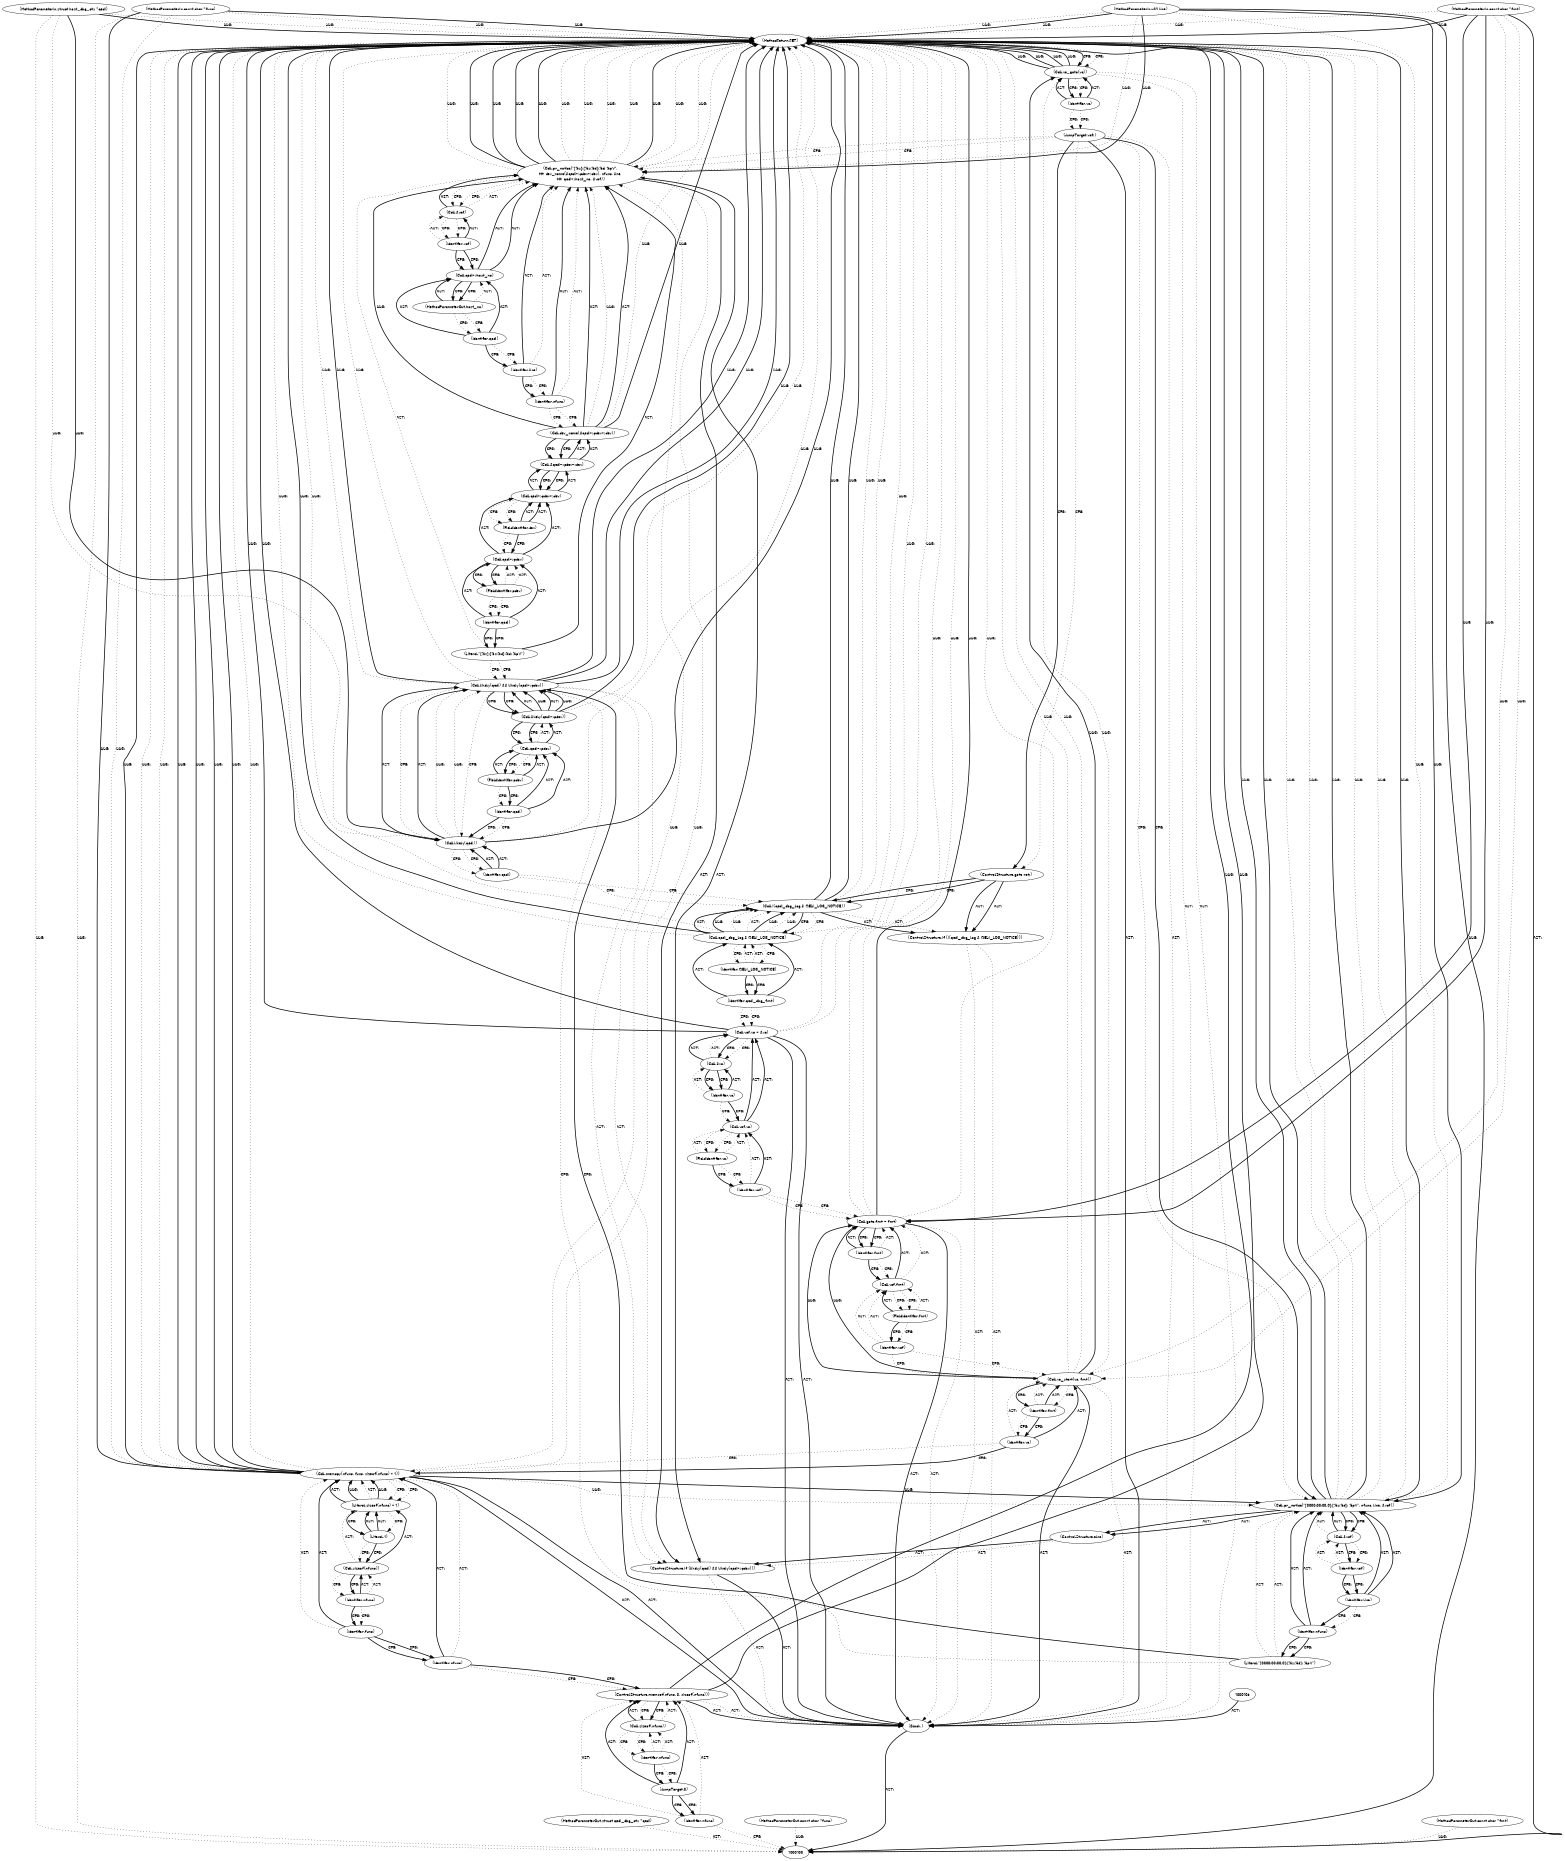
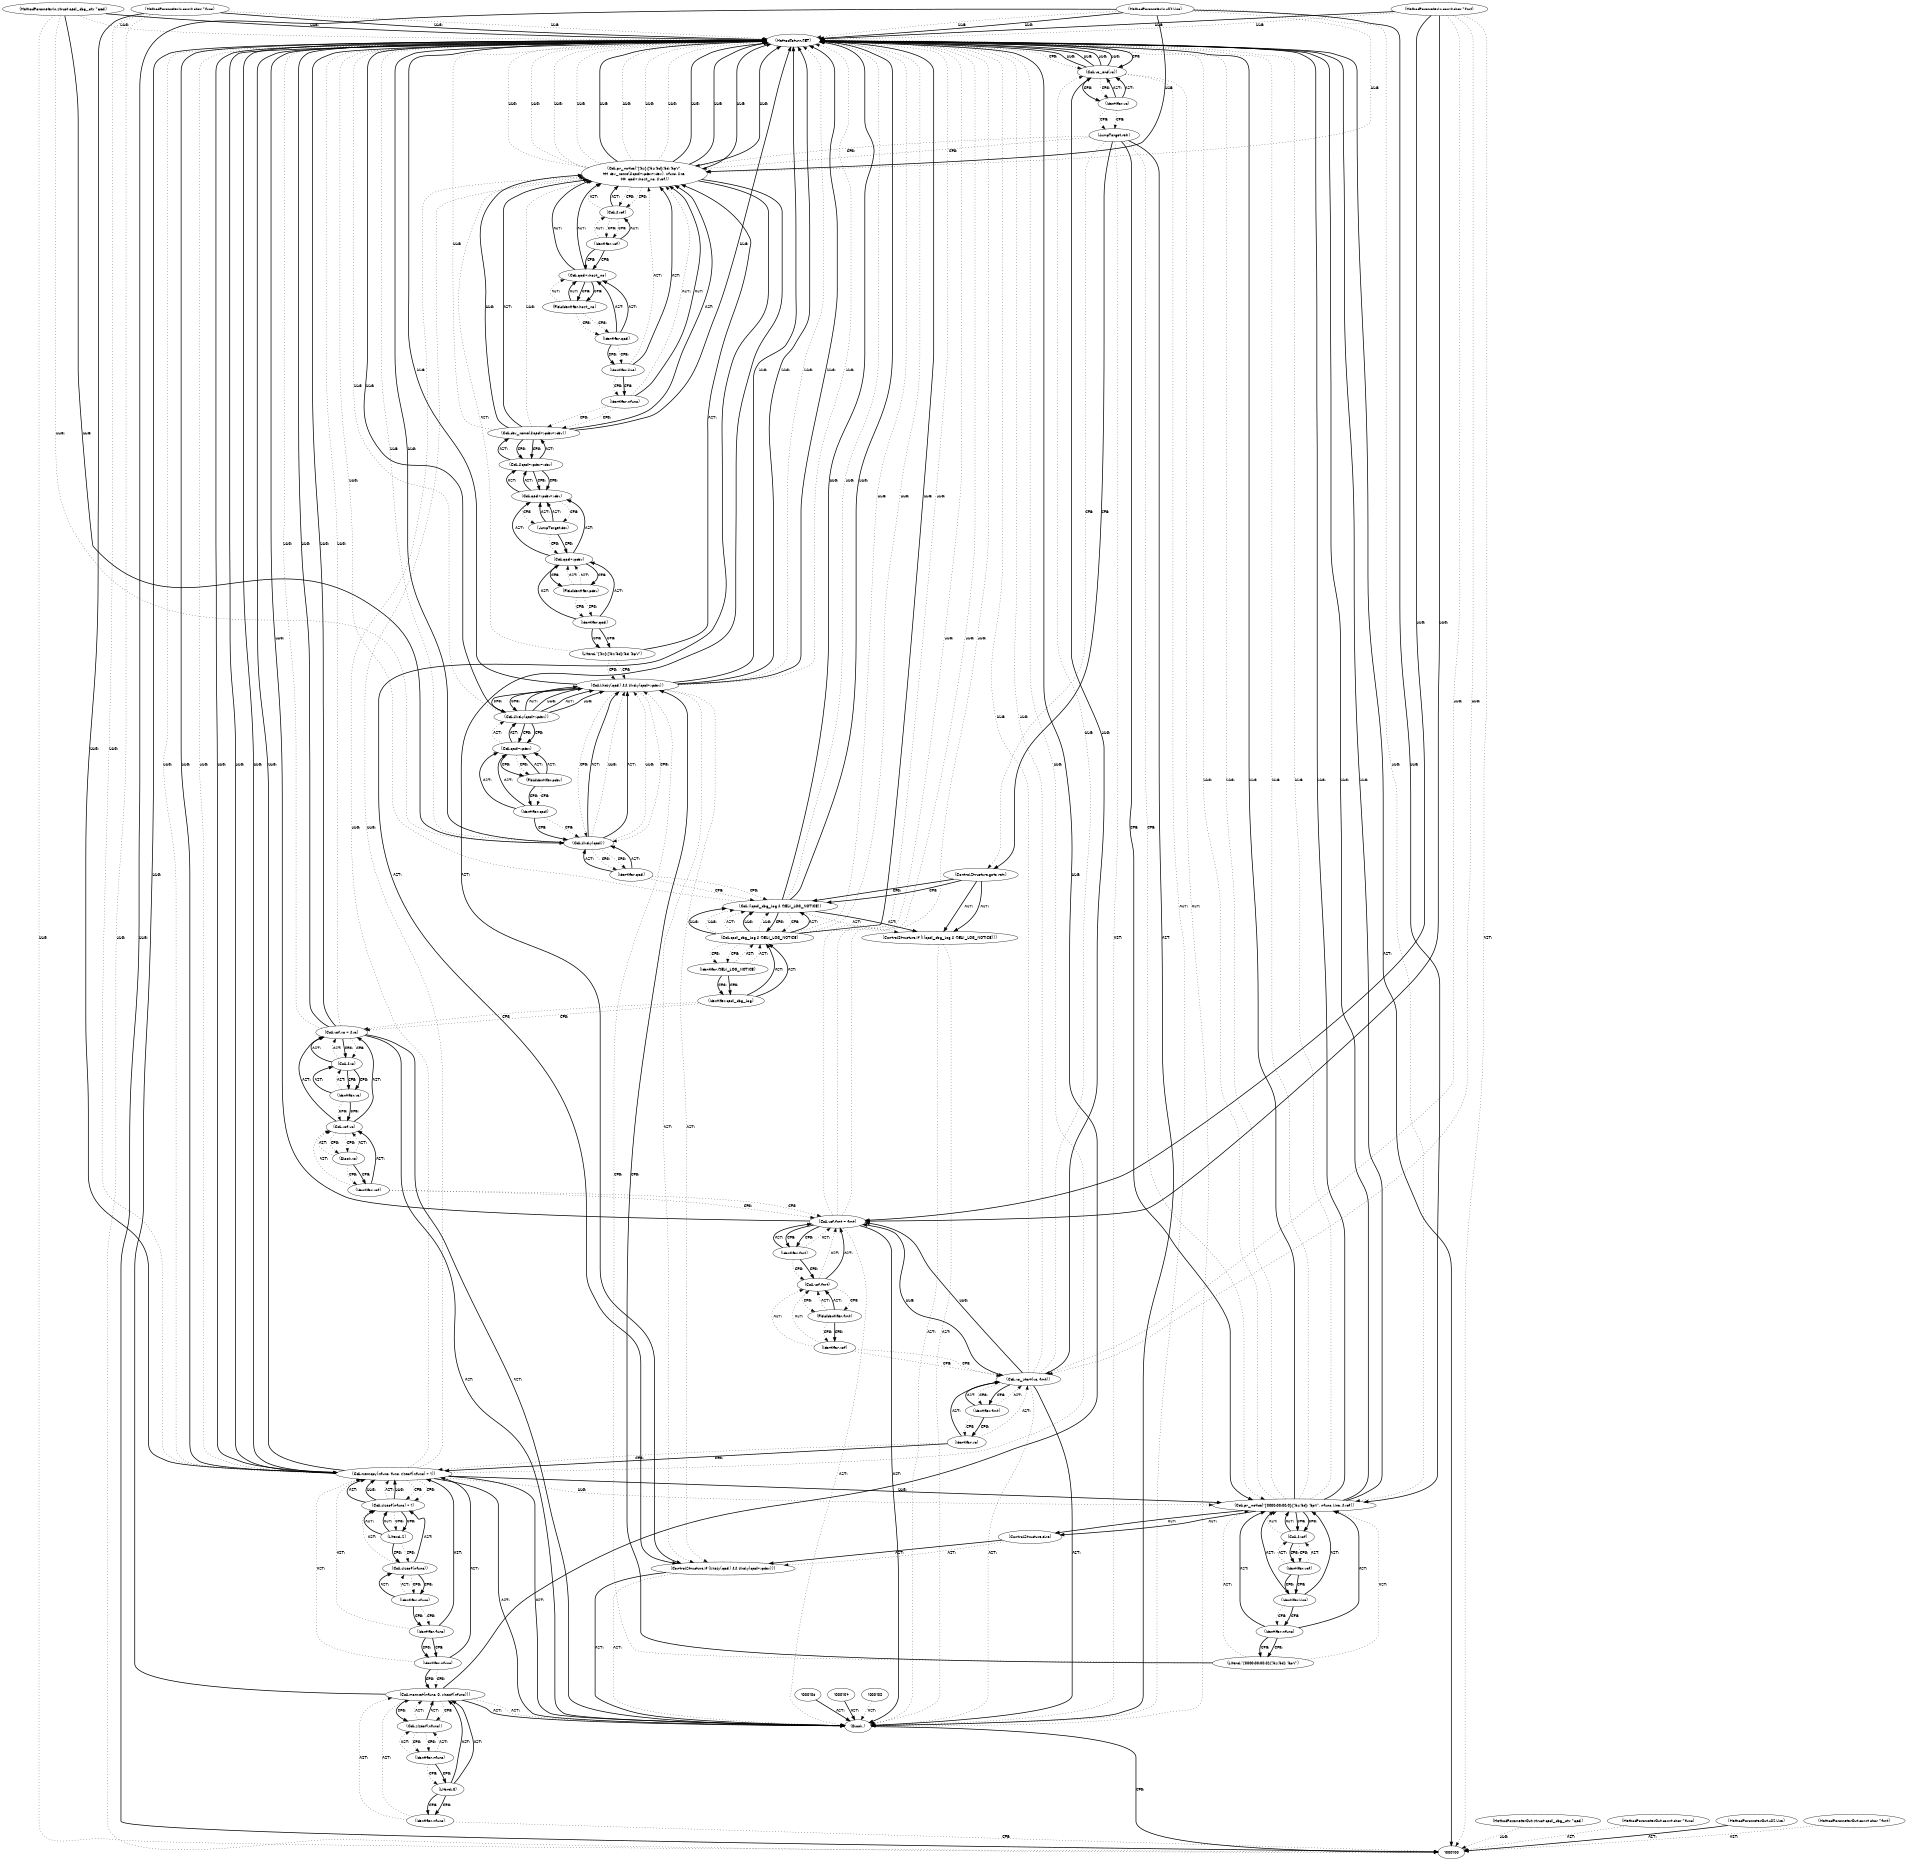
node "(MethodParameterIn,struct host_dbg_ctx *qedi)": label "(MethodParameterIn,struct host_dbg_ctx *qedi)" -> "(MethodParameterIn,struct qedi_dbg_ctx *qedi)"
node "(MethodParameterIn,u32 line)": label "(MethodParameterIn,u32 line)" -> "(MethodParameterIn,u37 line)"
node "(Call,va_goto(va))": label "(Call,va_goto(va))" -> "(Call,va_end(va))"
node "(JumpTarget,vaf:)": label "(JumpTarget,vaf:)" -> "(JumpTarget,ret:)"
node "(MethodParameterOut,host_no)": label "(MethodParameterOut,host_no)" -> "(FieldIdentifier,host_no)"
node "(FieldIdentifier,dev)": label "(FieldIdentifier,dev)" -> "(JumpTarget,dev)"
edge "(MethodReturn,RET)" -> "1000100": added, label "AST:"
node "(Identifier,qedi_dbg_fmt)": label "(Identifier,qedi_dbg_fmt)" -> "(Identifier,qedi_dbg_log)"
node "(FieldIdentifier,va)": label "(FieldIdentifier,va)" -> "(Block,va)"
node "(Call,goto.fmt = fmt)": label "(Call,goto.fmt = fmt)" -> "(Call,vaf.fmt = fmt)"
edge "(MethodParameterIn,const char *fmt)" -> "1000100": style bold -> dotted
node "(Literal,sizeof(nfunc) - 1)": label "(Literal,sizeof(nfunc) - 1)" -> "(Call,sizeof(nfunc) - 1)"
node "(Literal,1)": label "(Literal,1)" -> "(Literal,2)"
node "(ControlStructure,memset(nfunc, 0, sizeof(nfunc)))": label "(ControlStructure,memset(nfunc, 0, sizeof(nfunc)))" -> "(Call,memset(nfunc, 0, sizeof(nfunc)))"
node "1000107": added
node "1000108": added
node "(JumpTarget,0)": label "(JumpTarget,0)" -> "(Literal,0)"
edge "(Block,)" -> "1000100": label "AST: " -> "CFG: "
node "(MethodParameterOut,u32 line)": added
edge "(MethodParameterOut,struct qedi_dbg_ctx *qedi)" -> "1000100": label "AST: " -> "DDG: "
edge "(MethodParameterOut,const char *func)" -> "1000100": label "DDG: " -> "AST: "
edge "(MethodParameterOut,const char *fmt)" -> "1000100": label "DDG: " -> "AST: "
